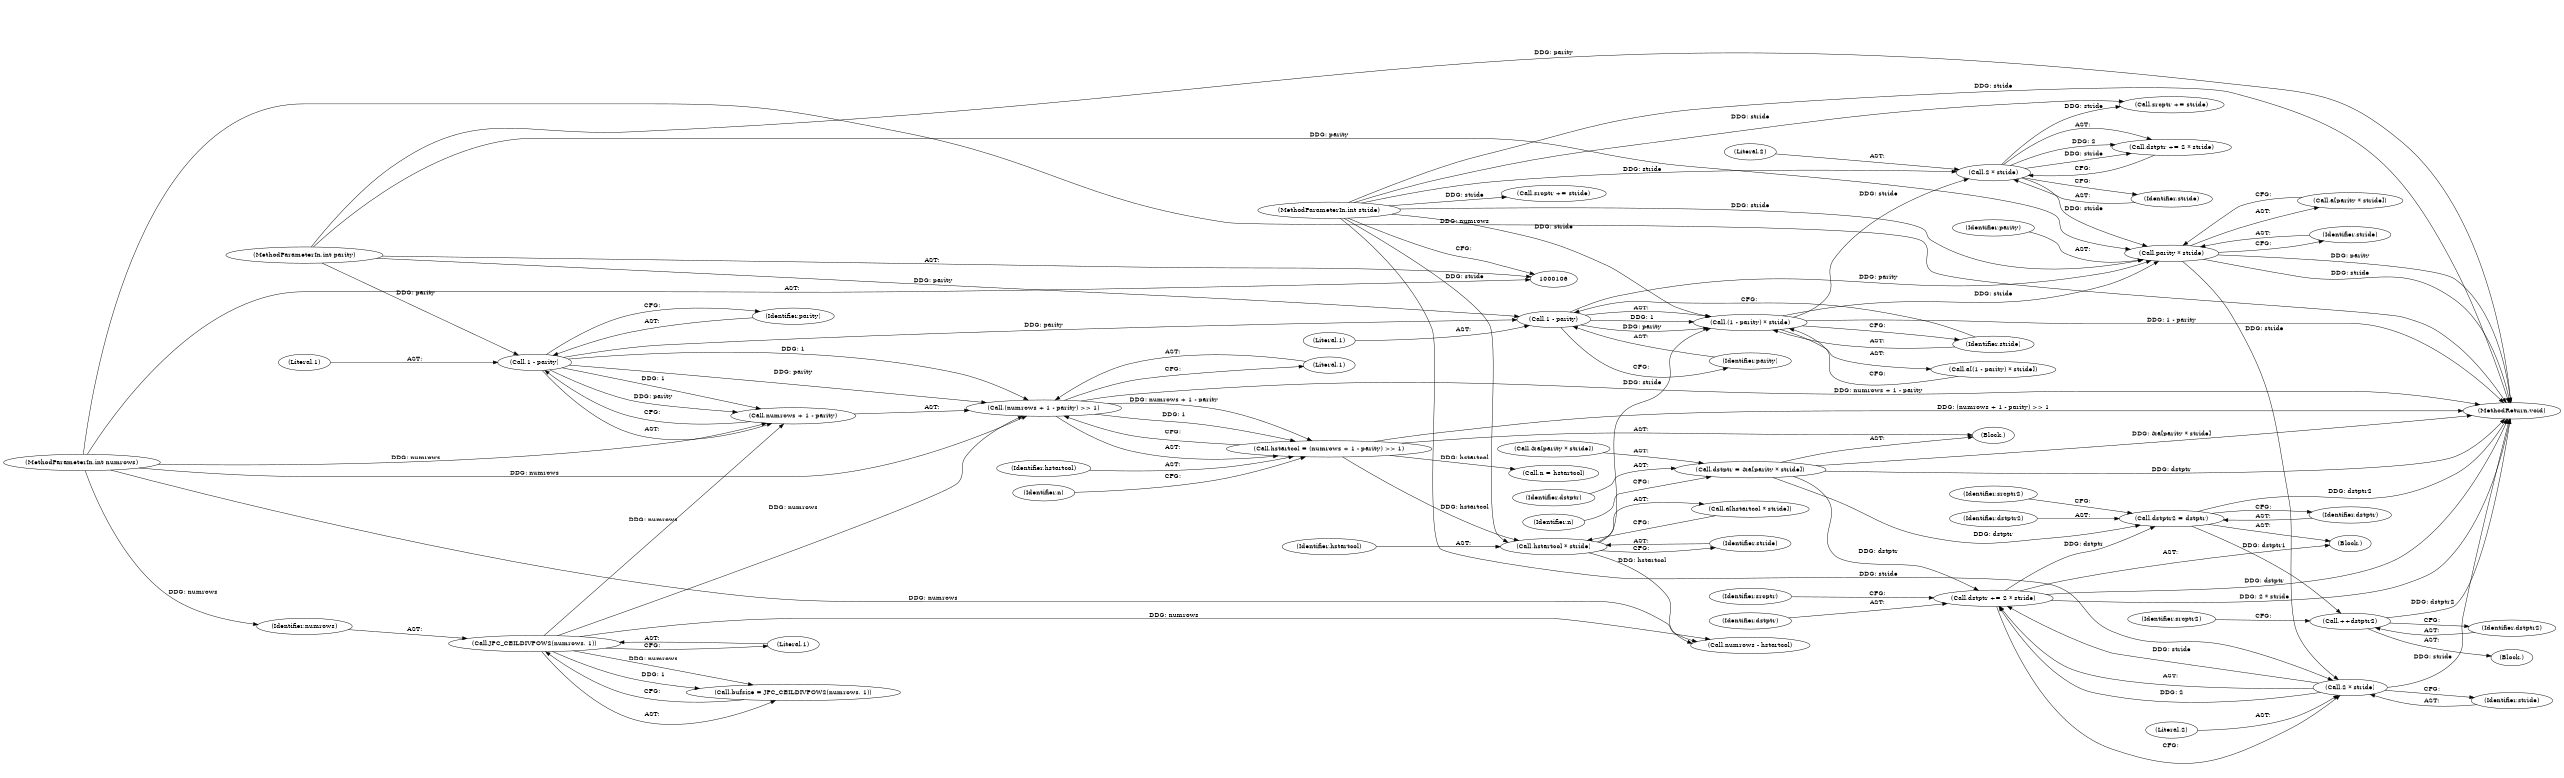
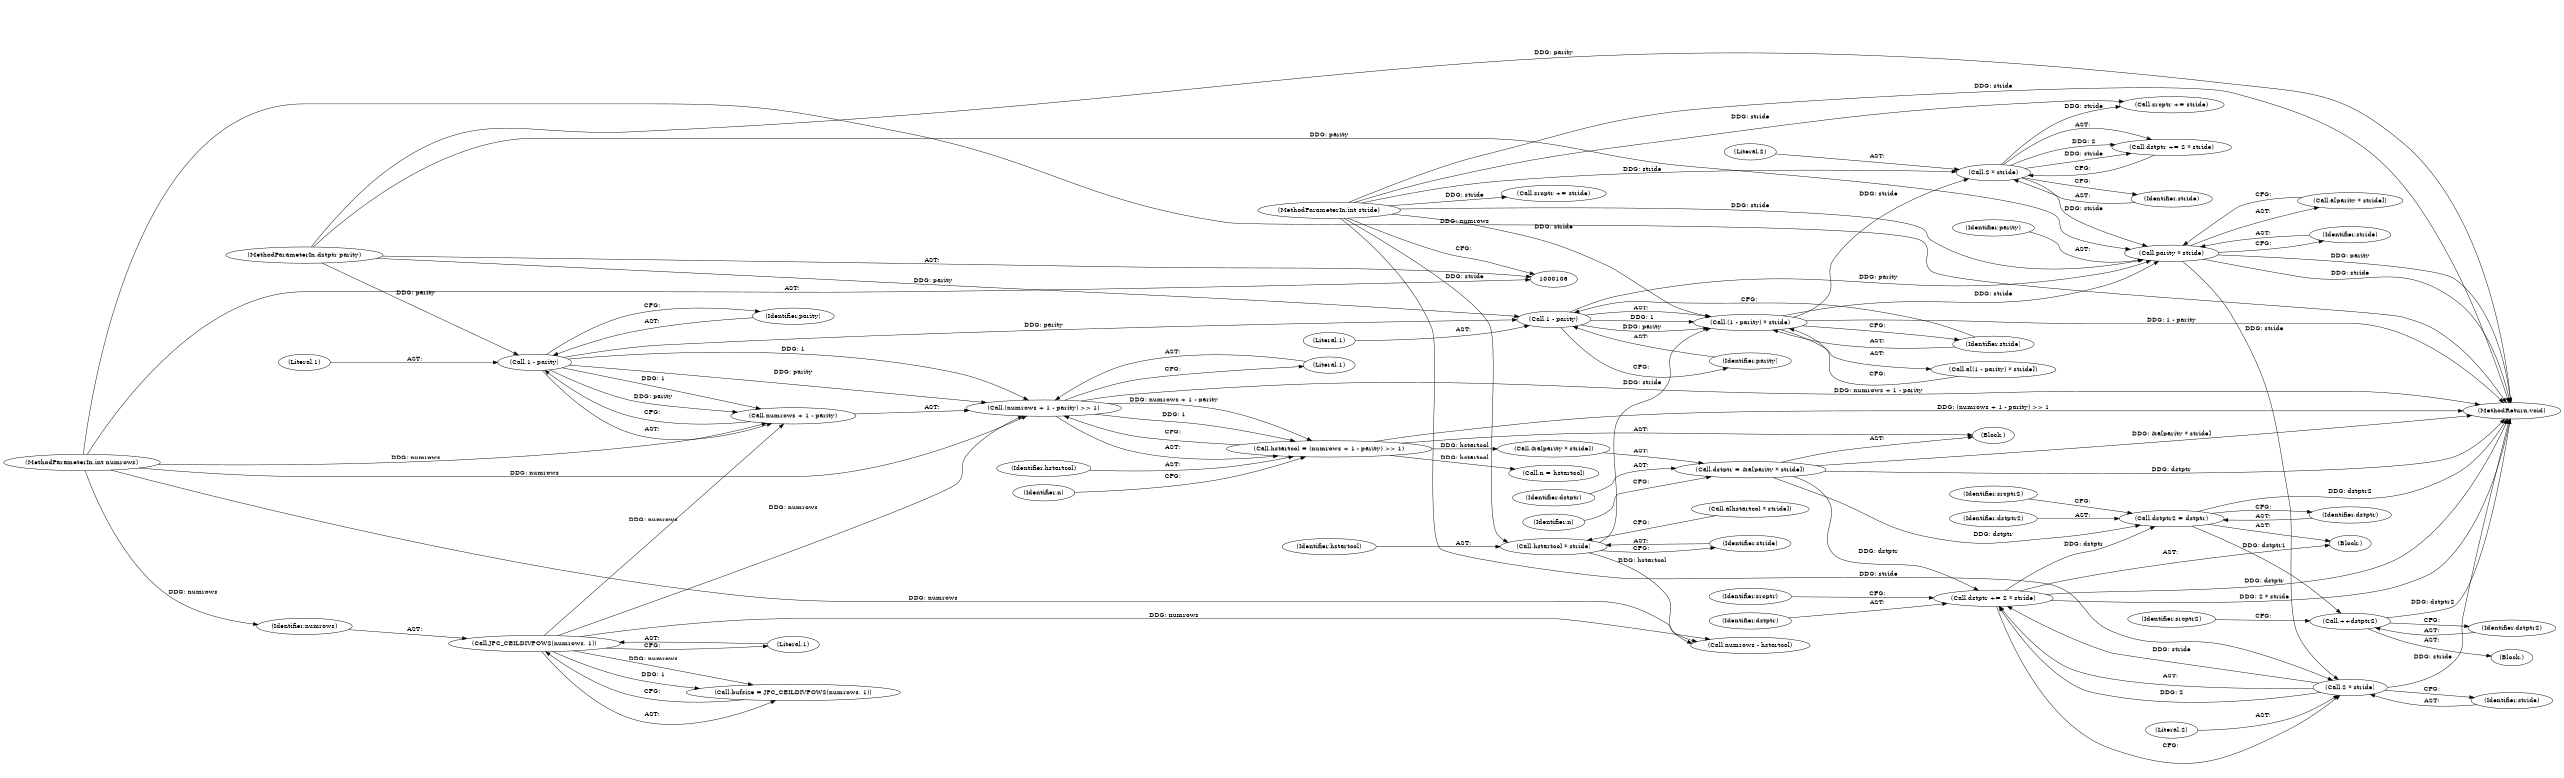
node "(MethodParameterIn,int parity)": label "(MethodParameterIn,int parity)" -> "(MethodParameterIn,dstptr parity)"
edge "(Call,hstartcol = (numrows + 1 - parity) >> 1)" -> "(Call,hstartcol * stride)": now "(Call,hstartcol = (numrows + 1 - parity) >> 1)" -> "(Call,&a[parity * stride])"
edge "(Call,hstartcol * stride)" -> "(Call,a[hstartcol * stride])": removed, label "AST:"
